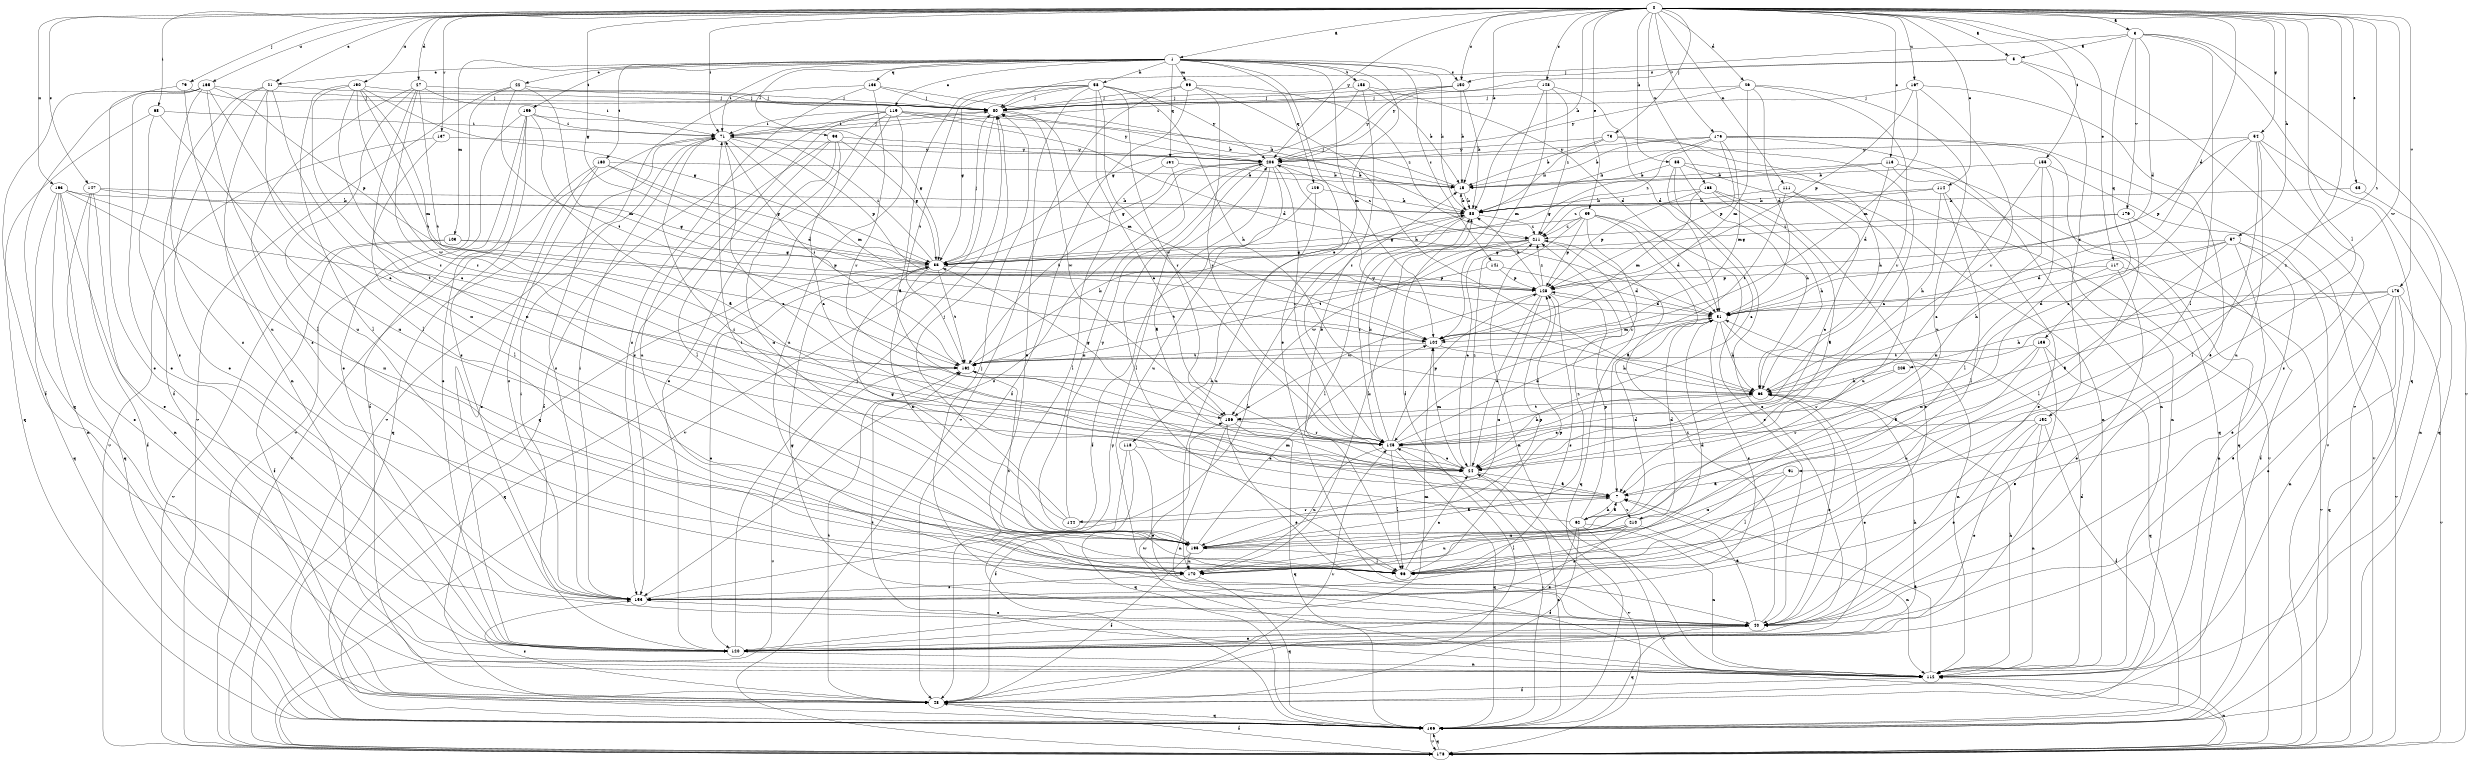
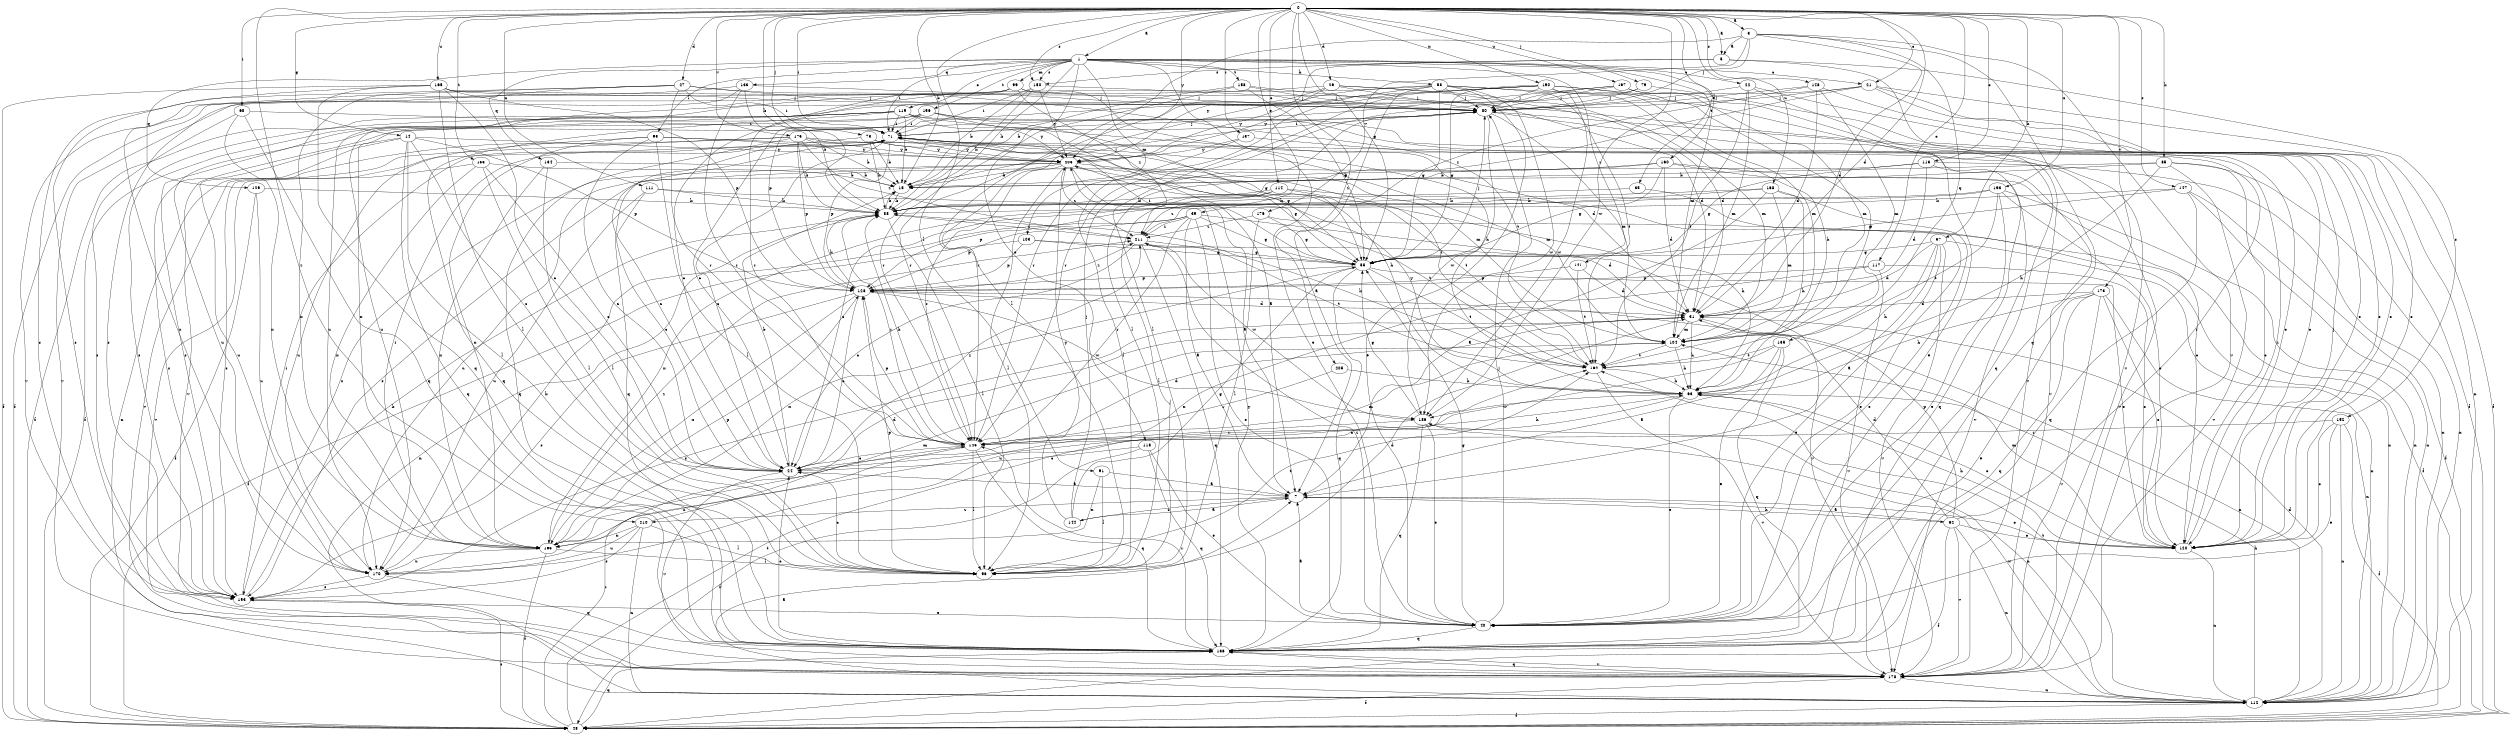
node "54": label "54" -> "14"
edge "63" -> "186": label "t" -> "w"
edge "40" -> "120": now "7" -> "120"
edge "193" -> "136": now "190" -> "136"
